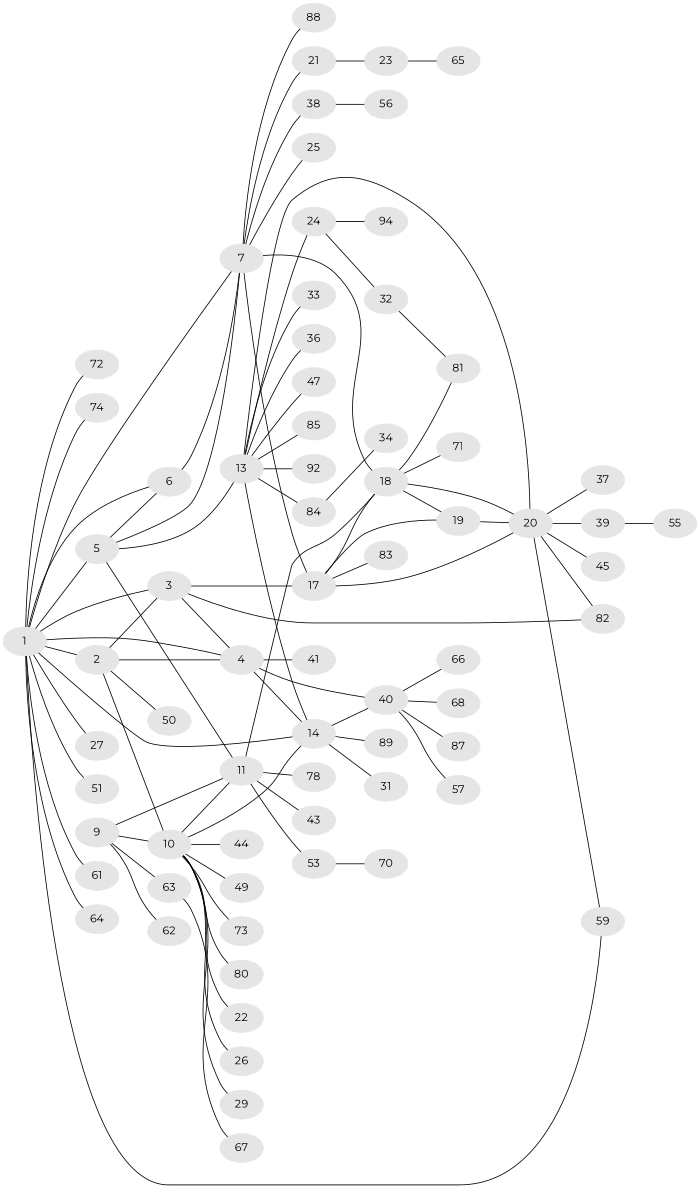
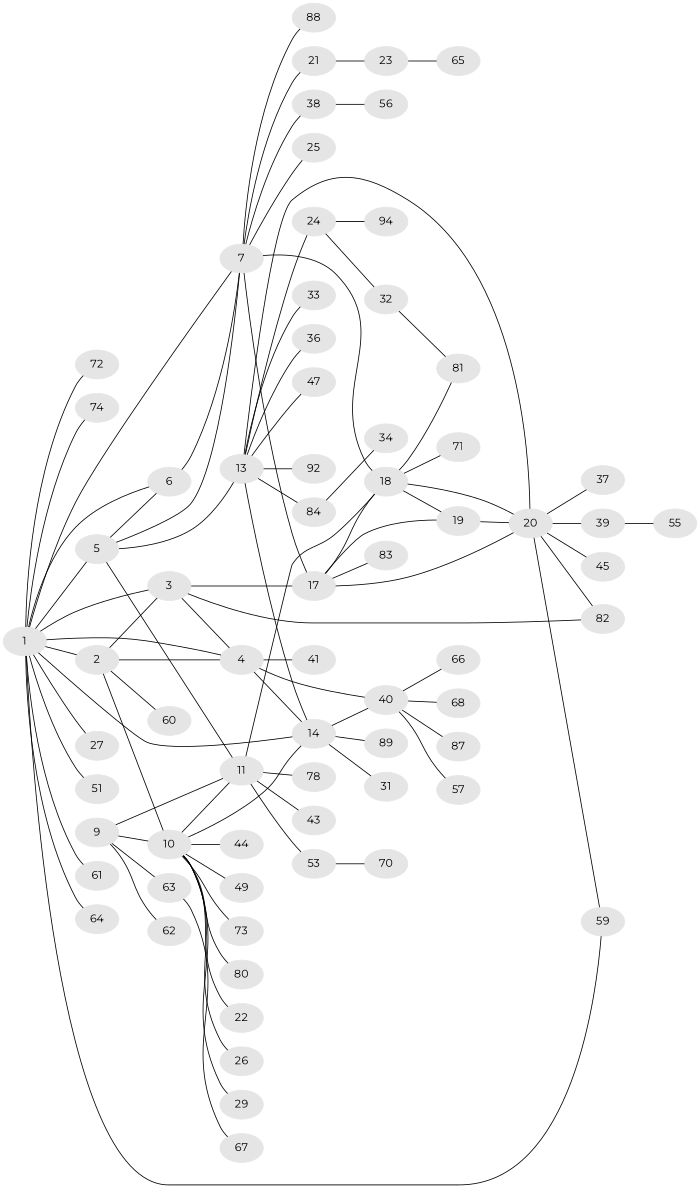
node "85": removed
node "50": label "50" -> "60"
